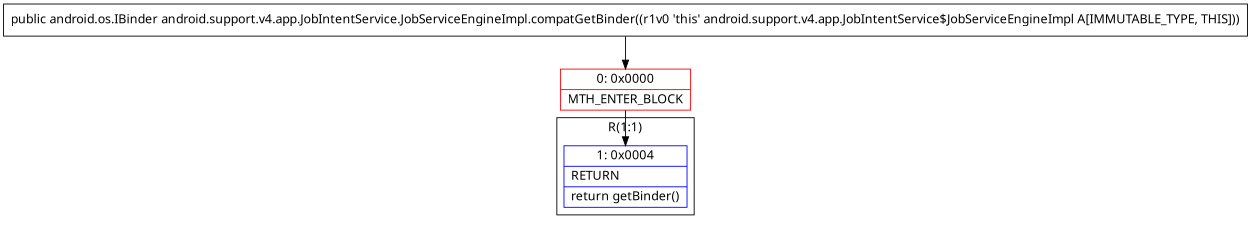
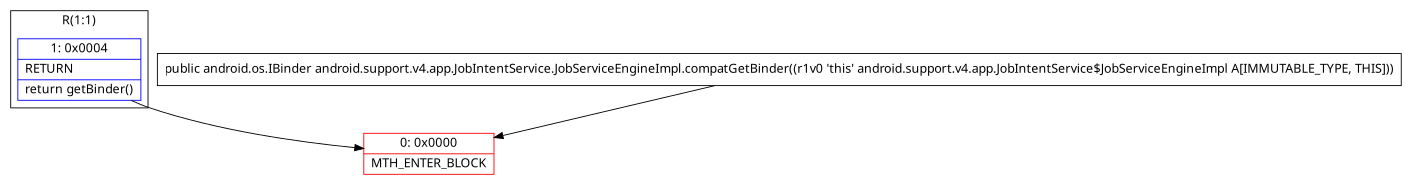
edge "0: 0x0000" -> "1: 0x0004": reversed
